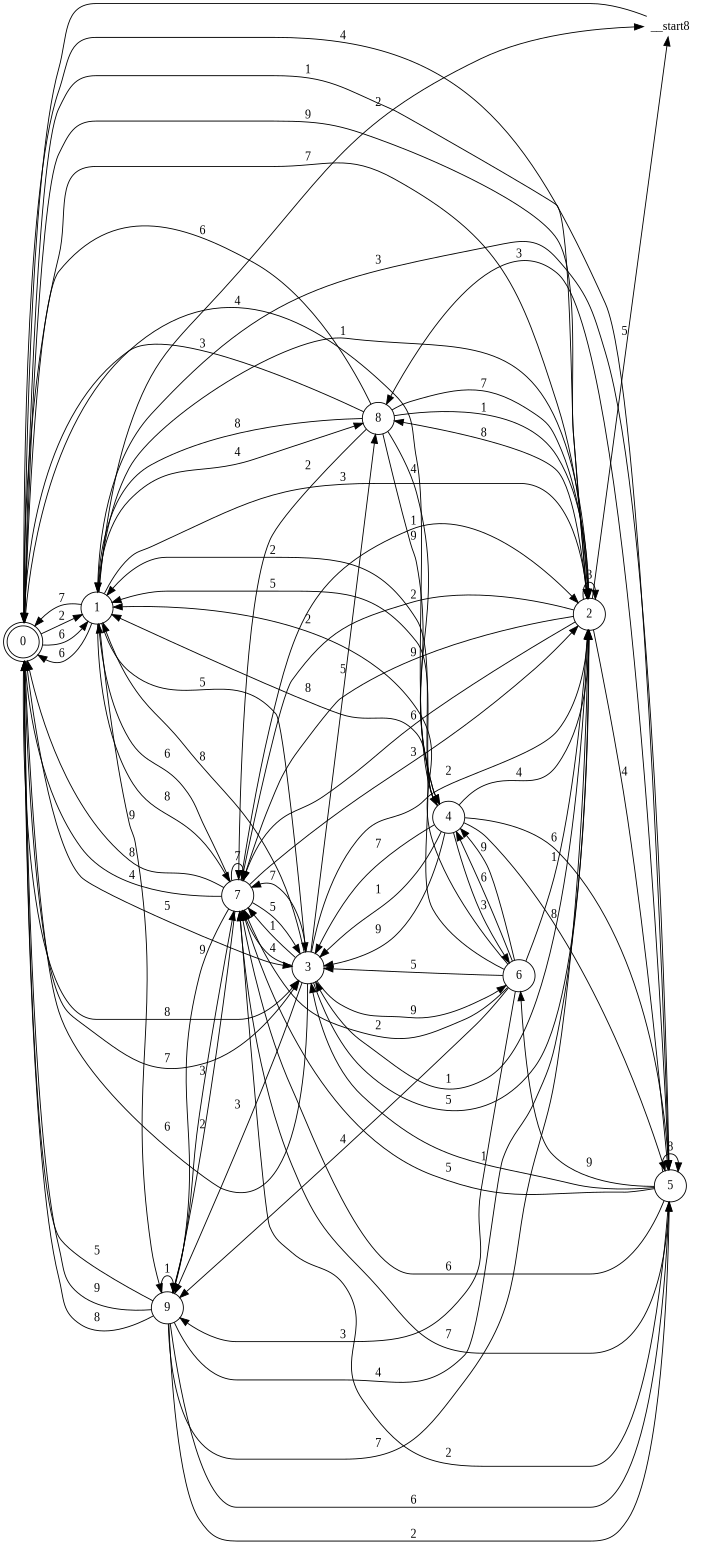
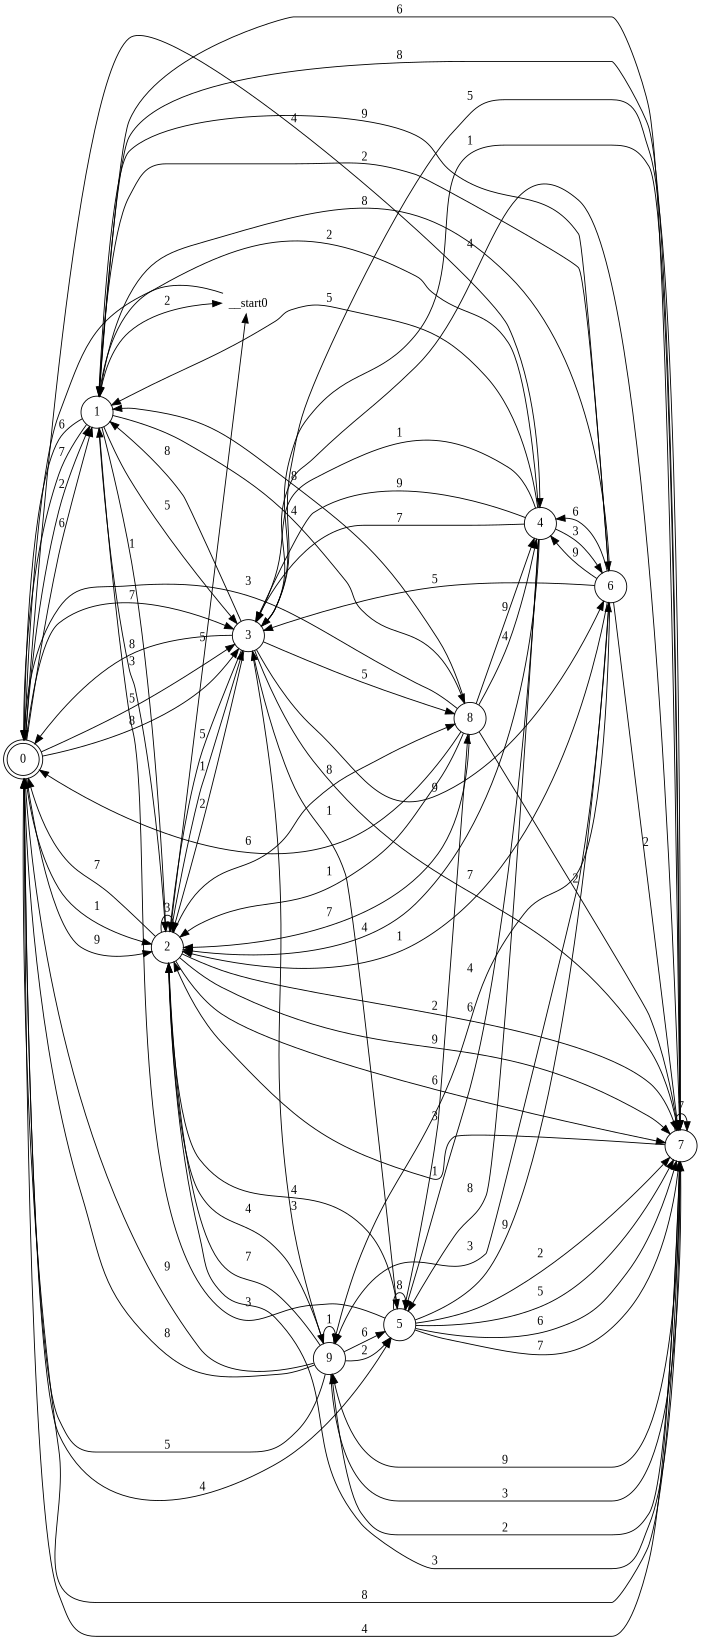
node "__start8": label "__start8" -> "__start0"
edge "1" -> "9": now "1" -> "6"
edge "3" -> "0": label "6" -> "8"
